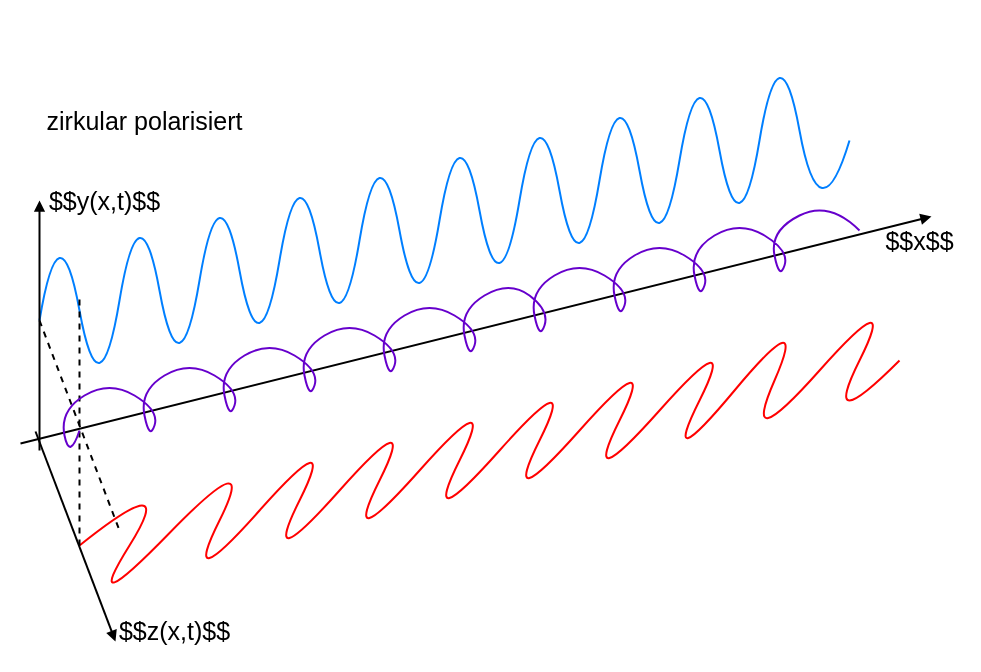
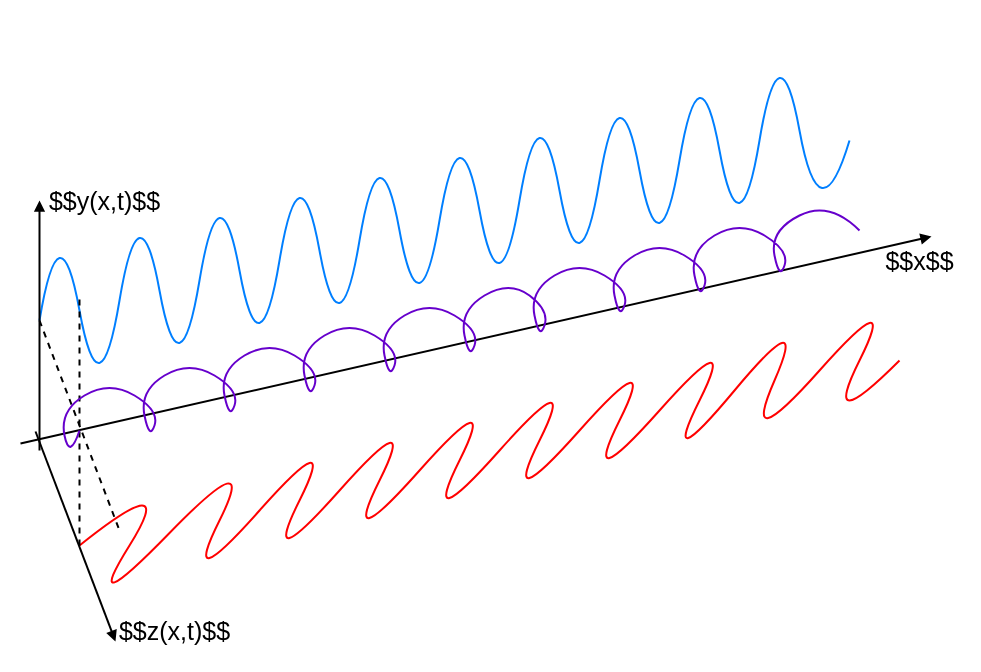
node "zirkular polarisiert": removed
node "$$x$$": moved (920, 241) -> (920, 261)
